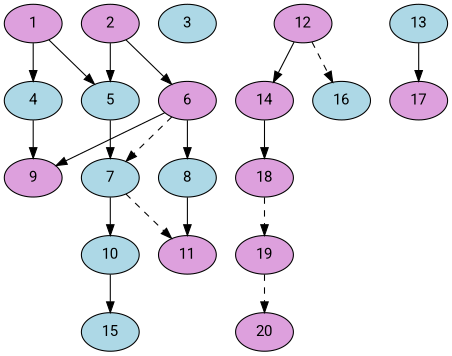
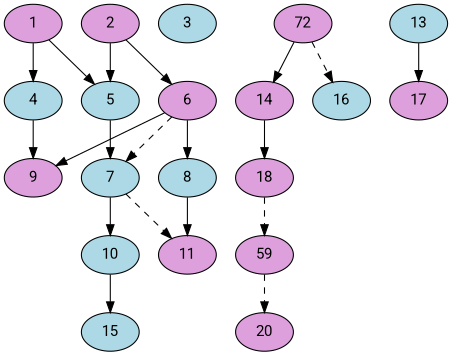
node "12": label "12" -> "72"
node "19": label "19" -> "59"
